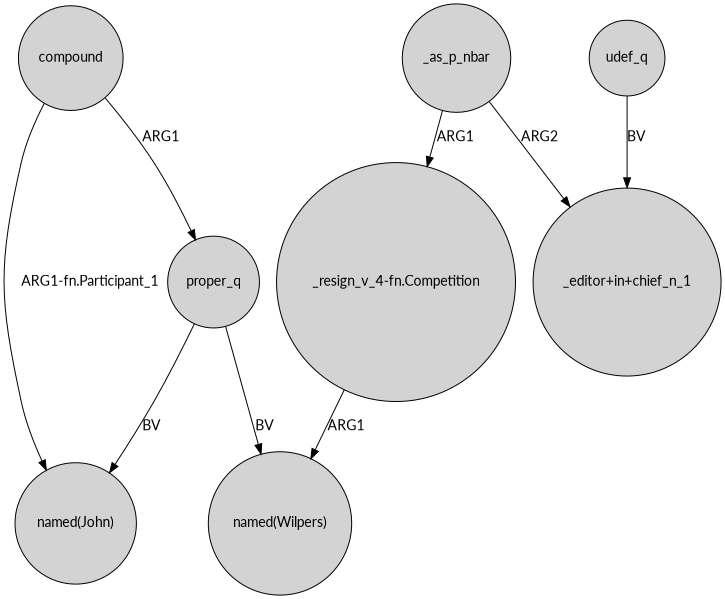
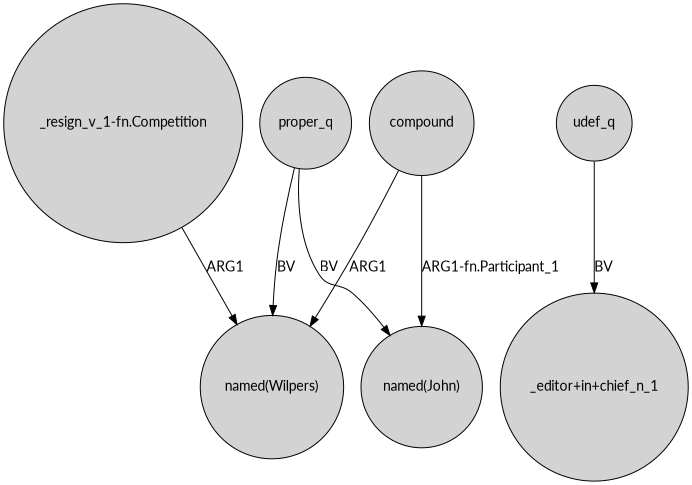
node "_as_p_nbar": removed
edge "compound" -> "proper_q": now "compound" -> "named(Wilpers)"
node "_resign_v_4-fn.Competition": label "_resign_v_4-fn.Competition" -> "_resign_v_1-fn.Competition"
